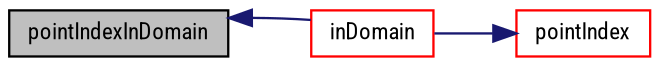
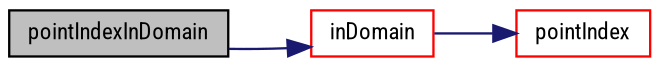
edge "inDomain" -> "pointIndexInDomain": reversed
